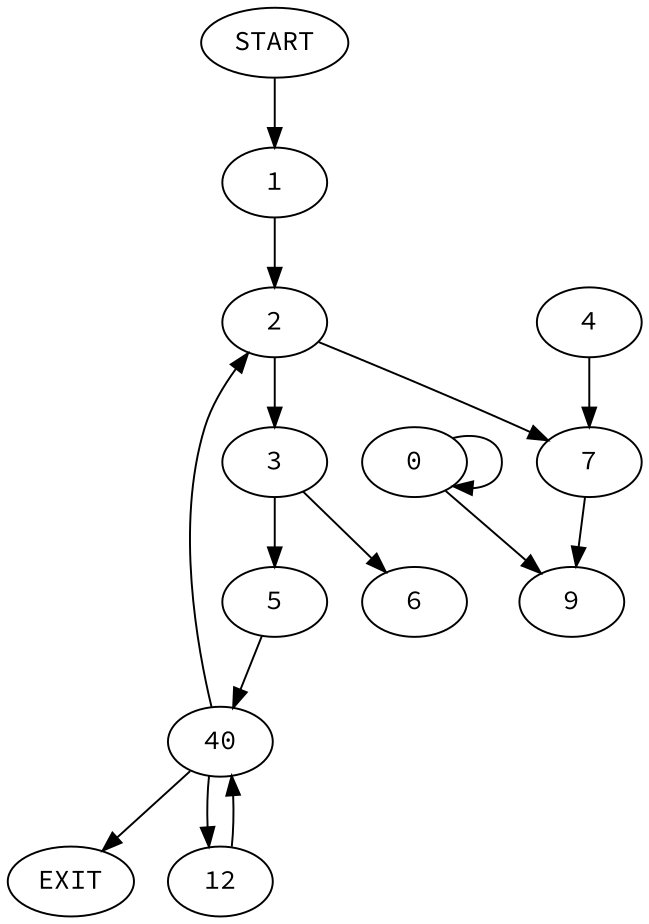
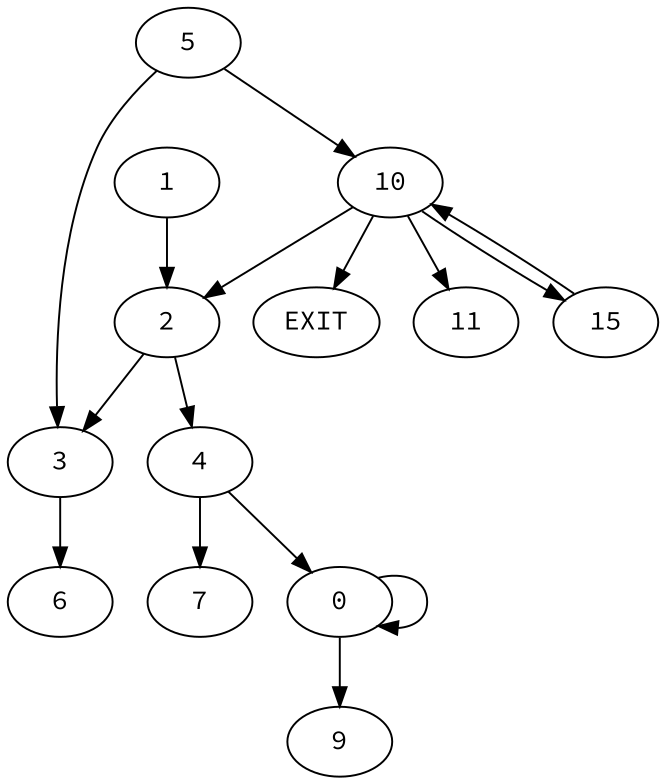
node "START": removed
node "11": added
edge "2" -> "7": now "2" -> "4"
edge "3" -> "5": reversed
edge "7" -> "9": removed
edge "4" -> "0": added
node "40": label "40" -> "10"
node "12": label "12" -> "15"
